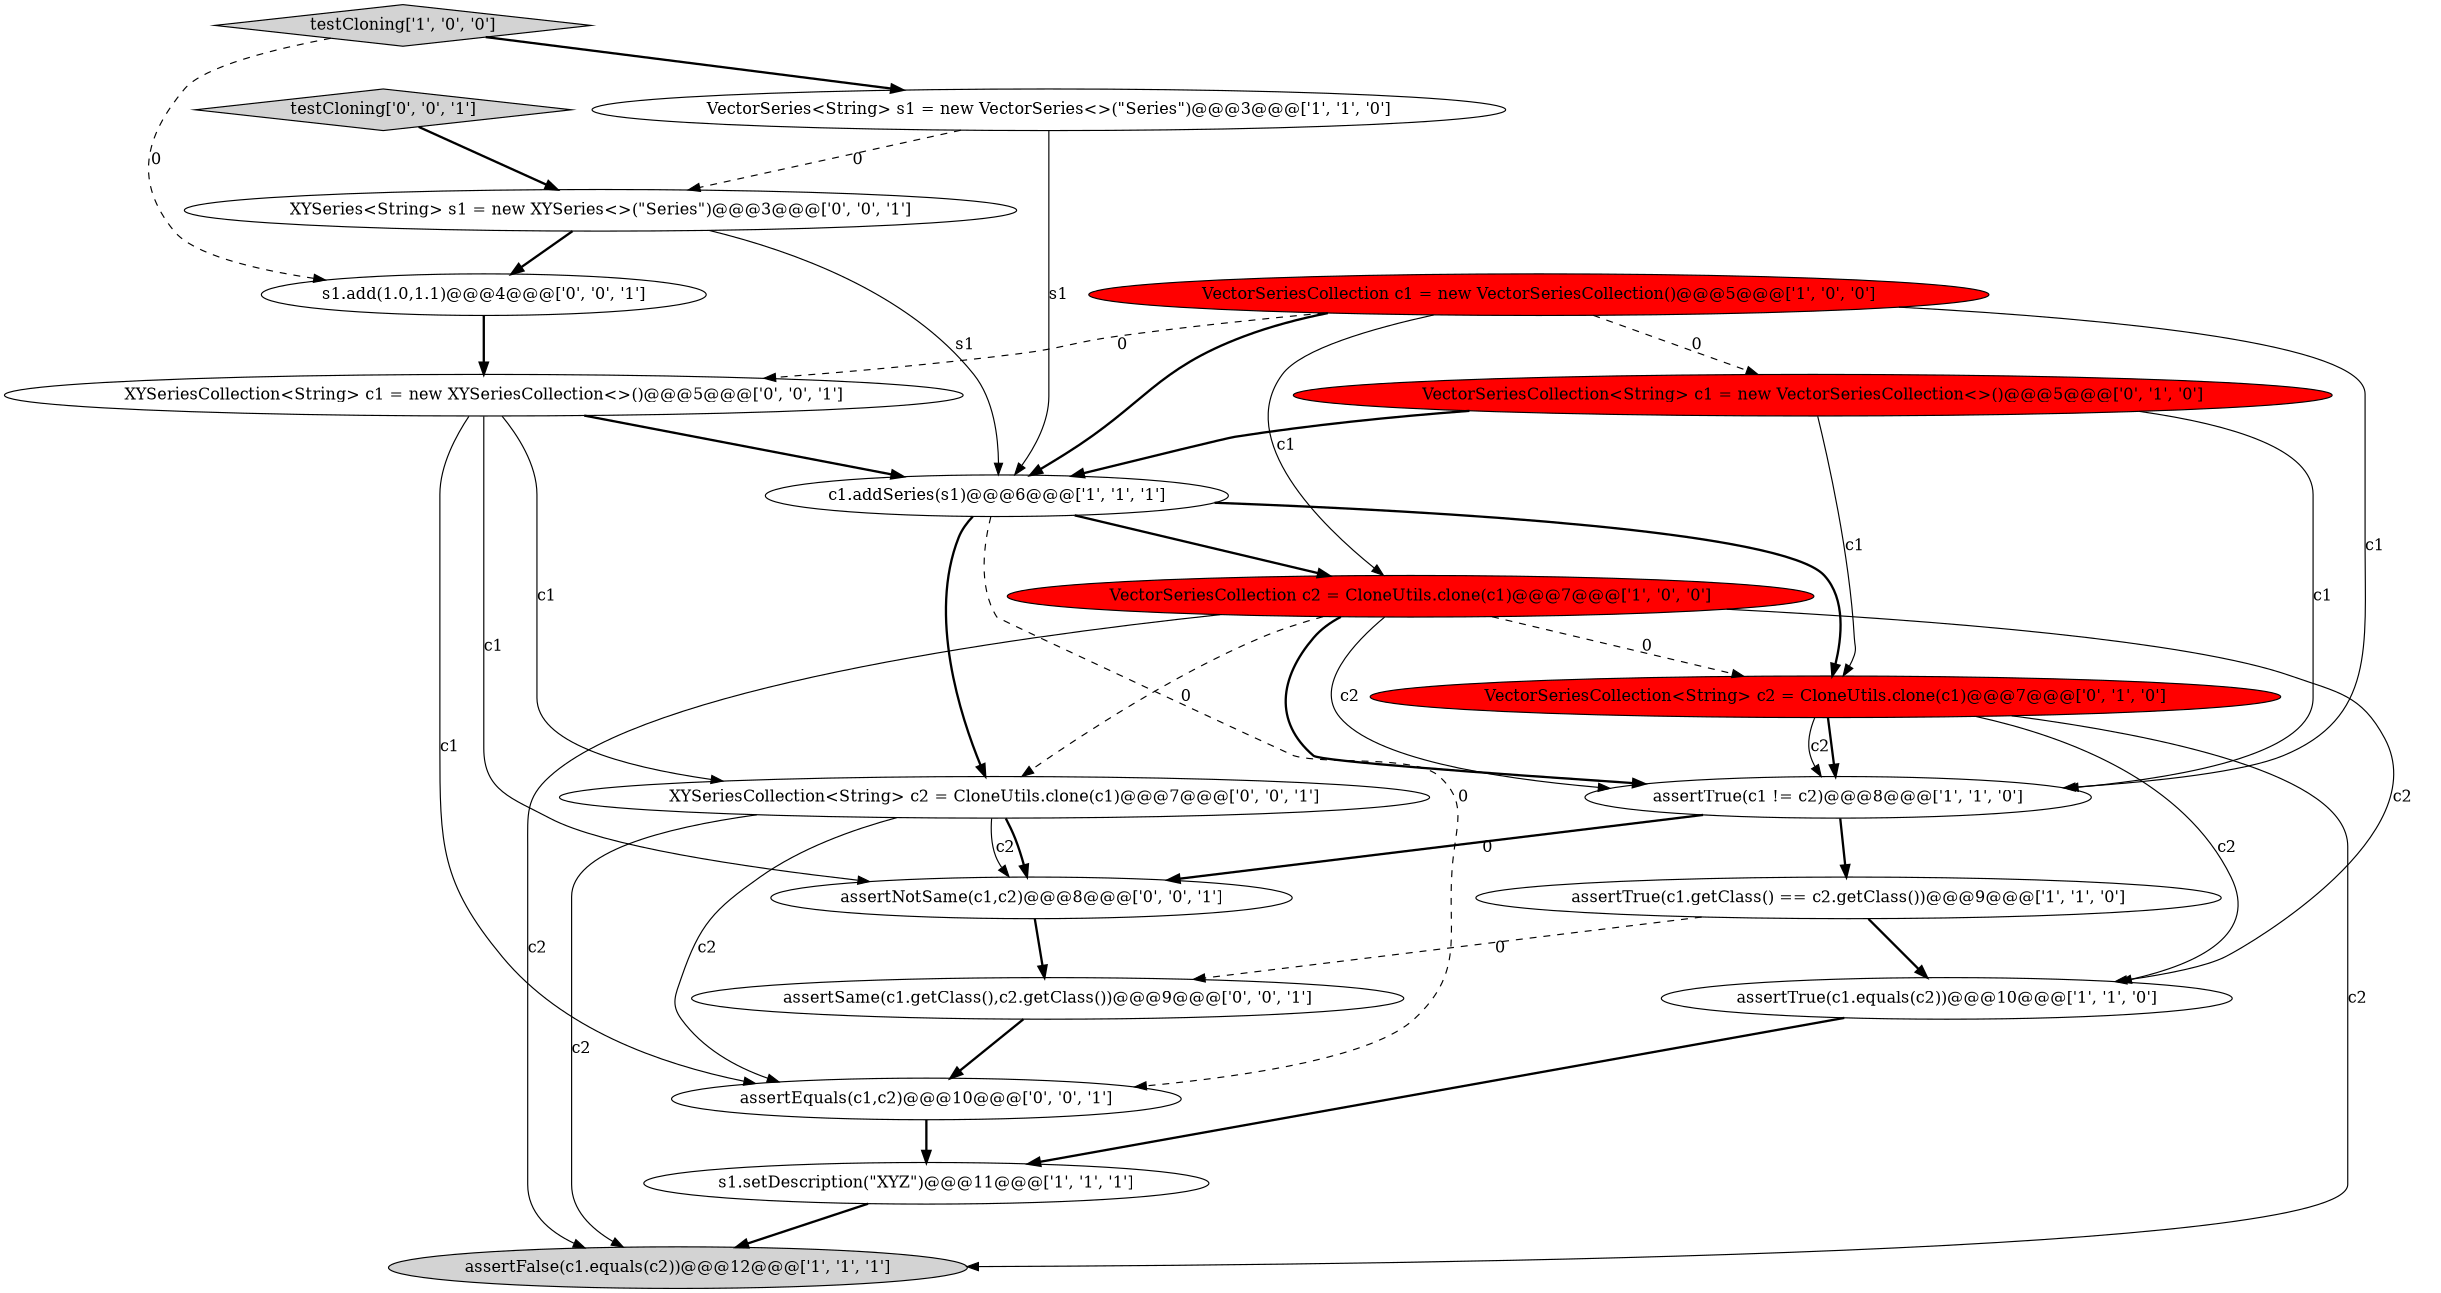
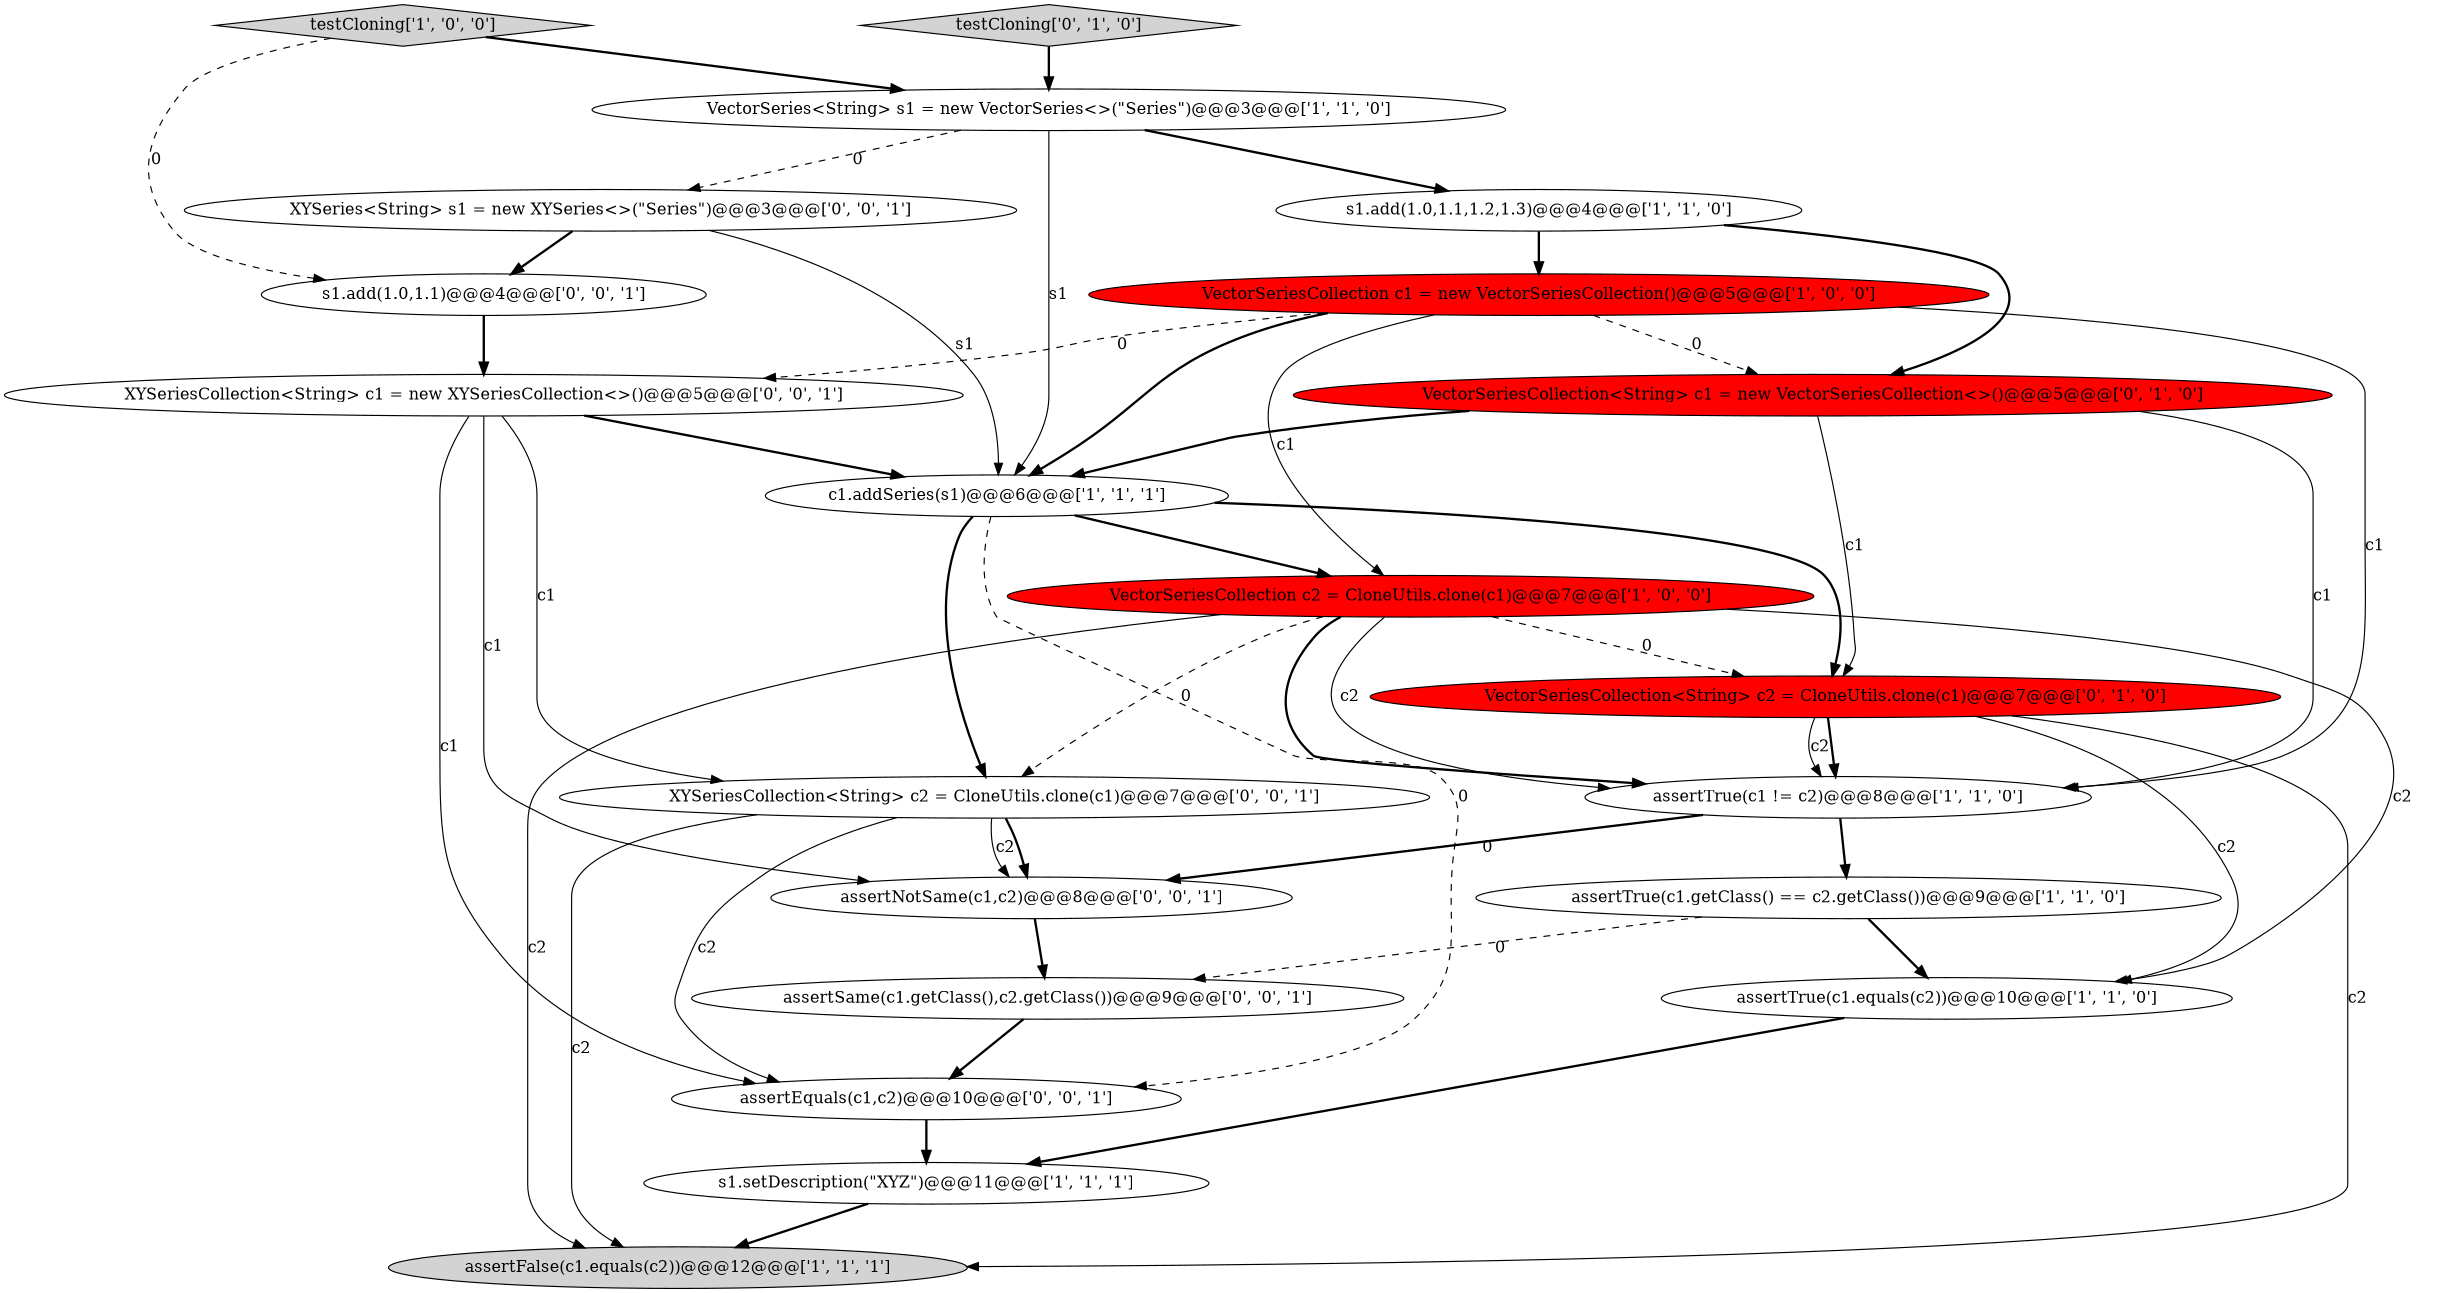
node "testCloning['0', '1', '0']": added
node "testCloning['0', '0', '1']": removed
node "s1.add(1.0,1.1,1.2,1.3)@@@4@@@['1', '1', '0']": added
